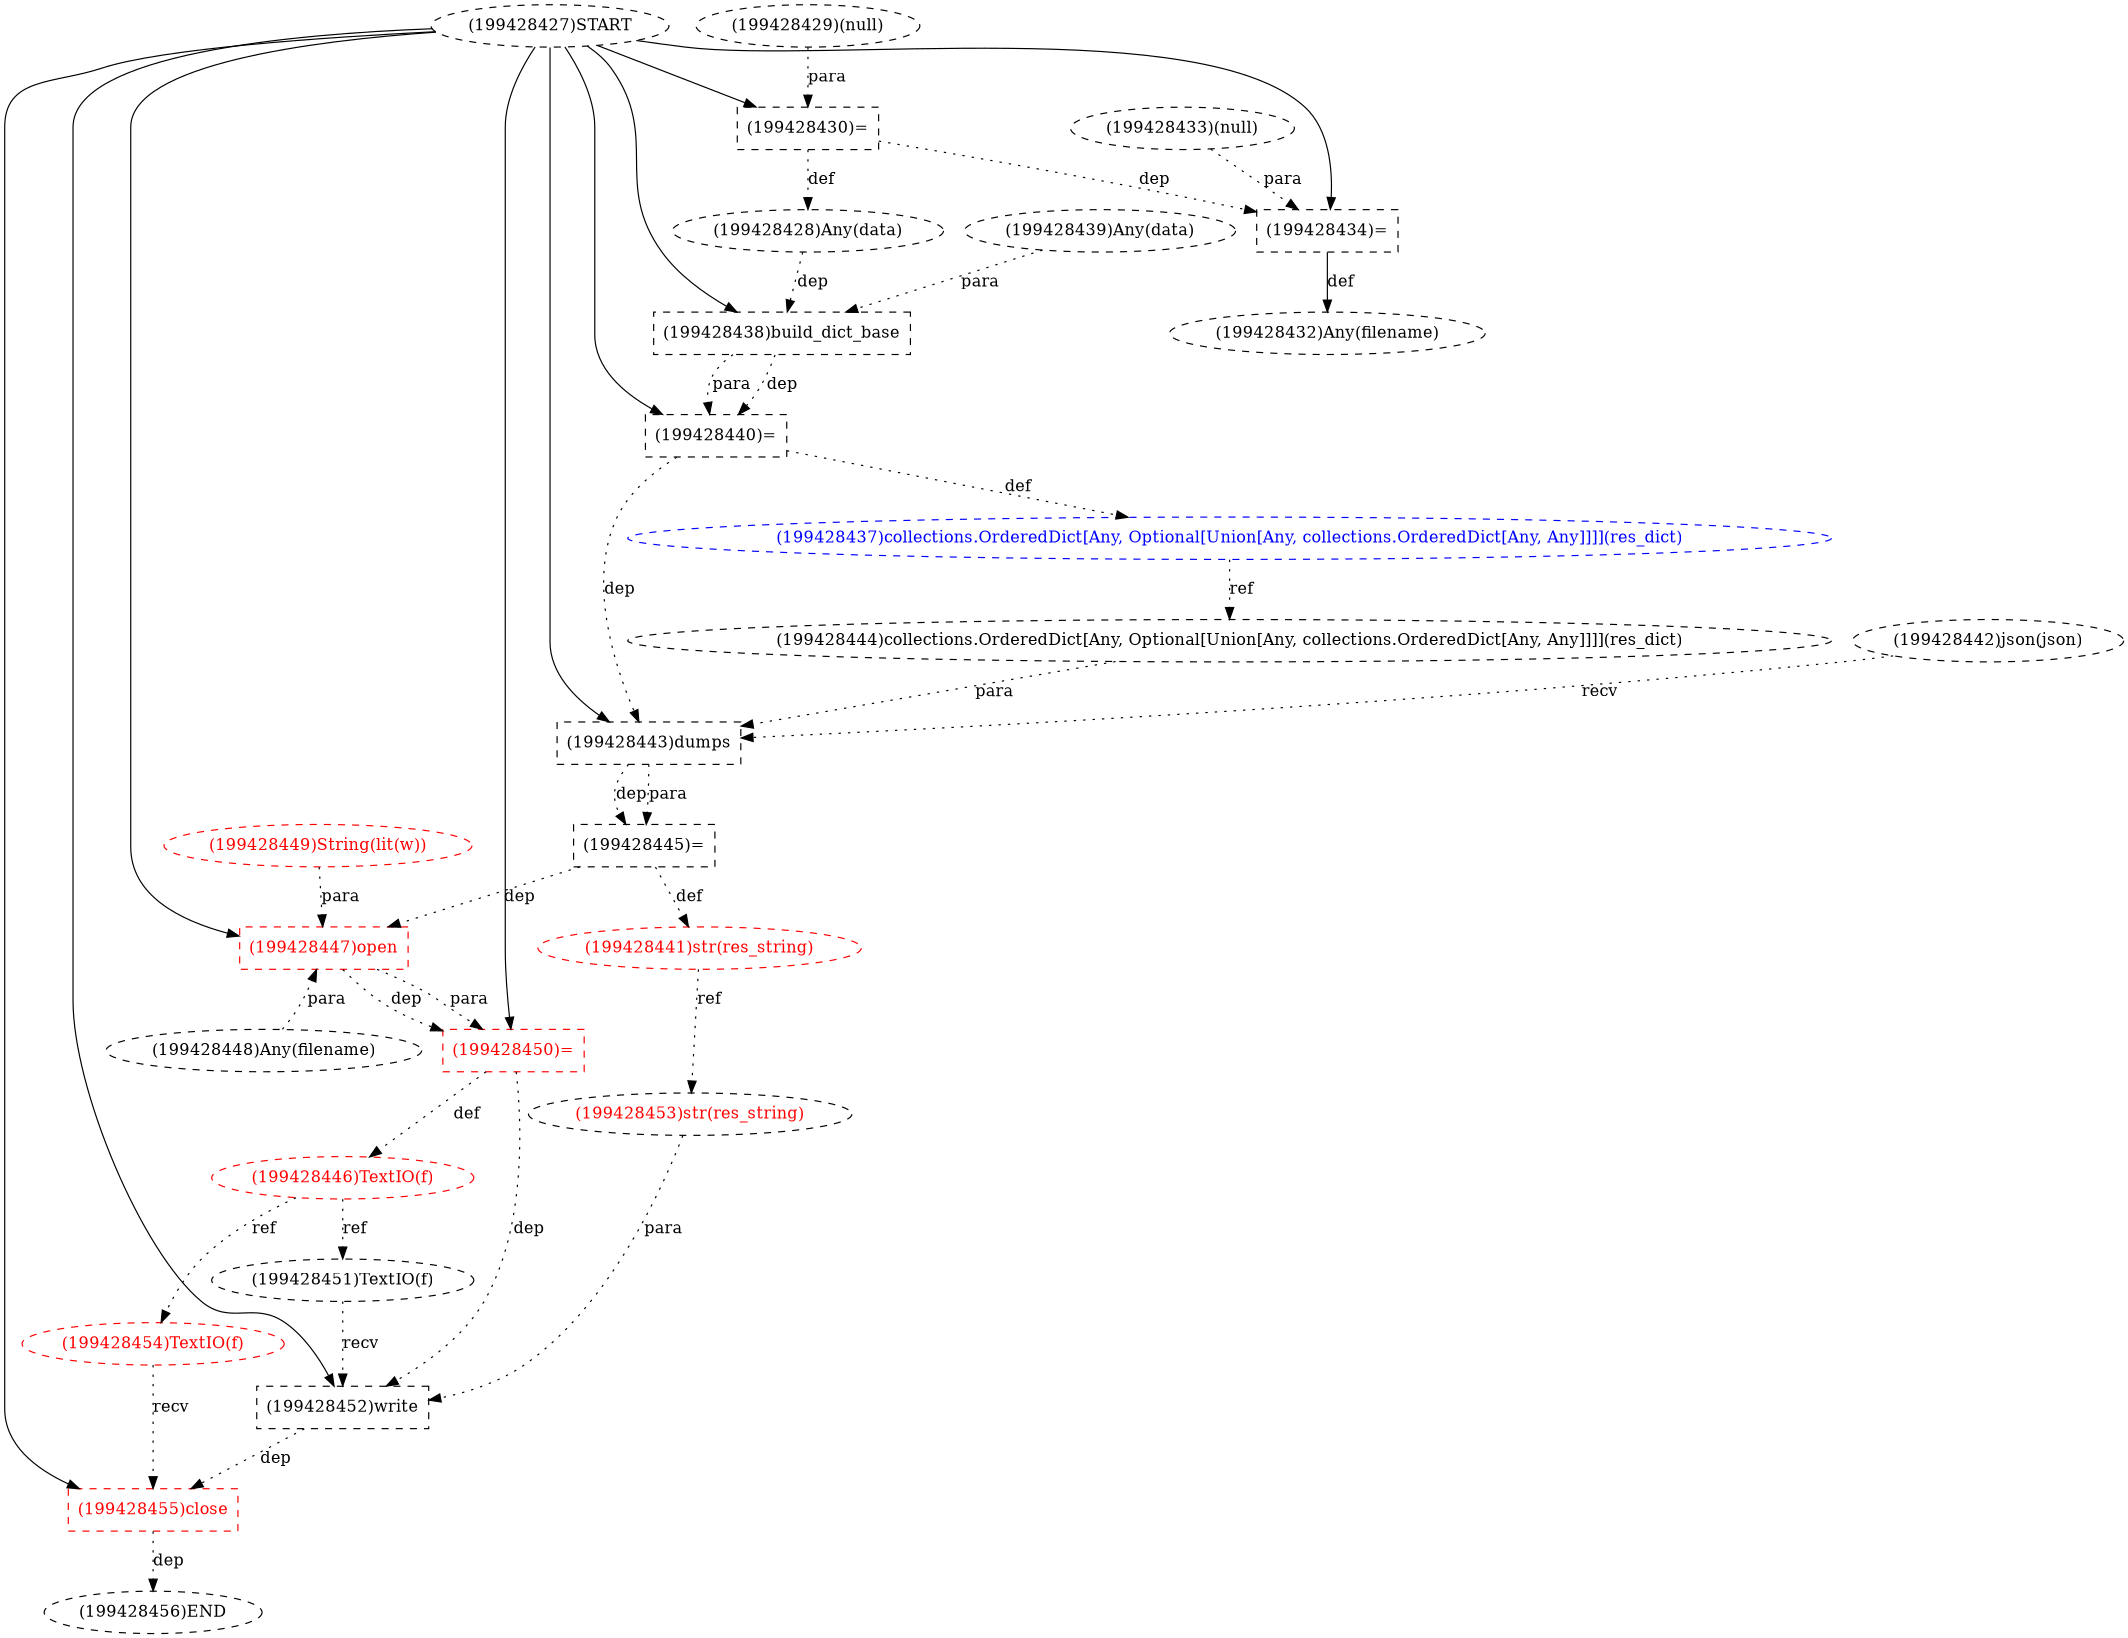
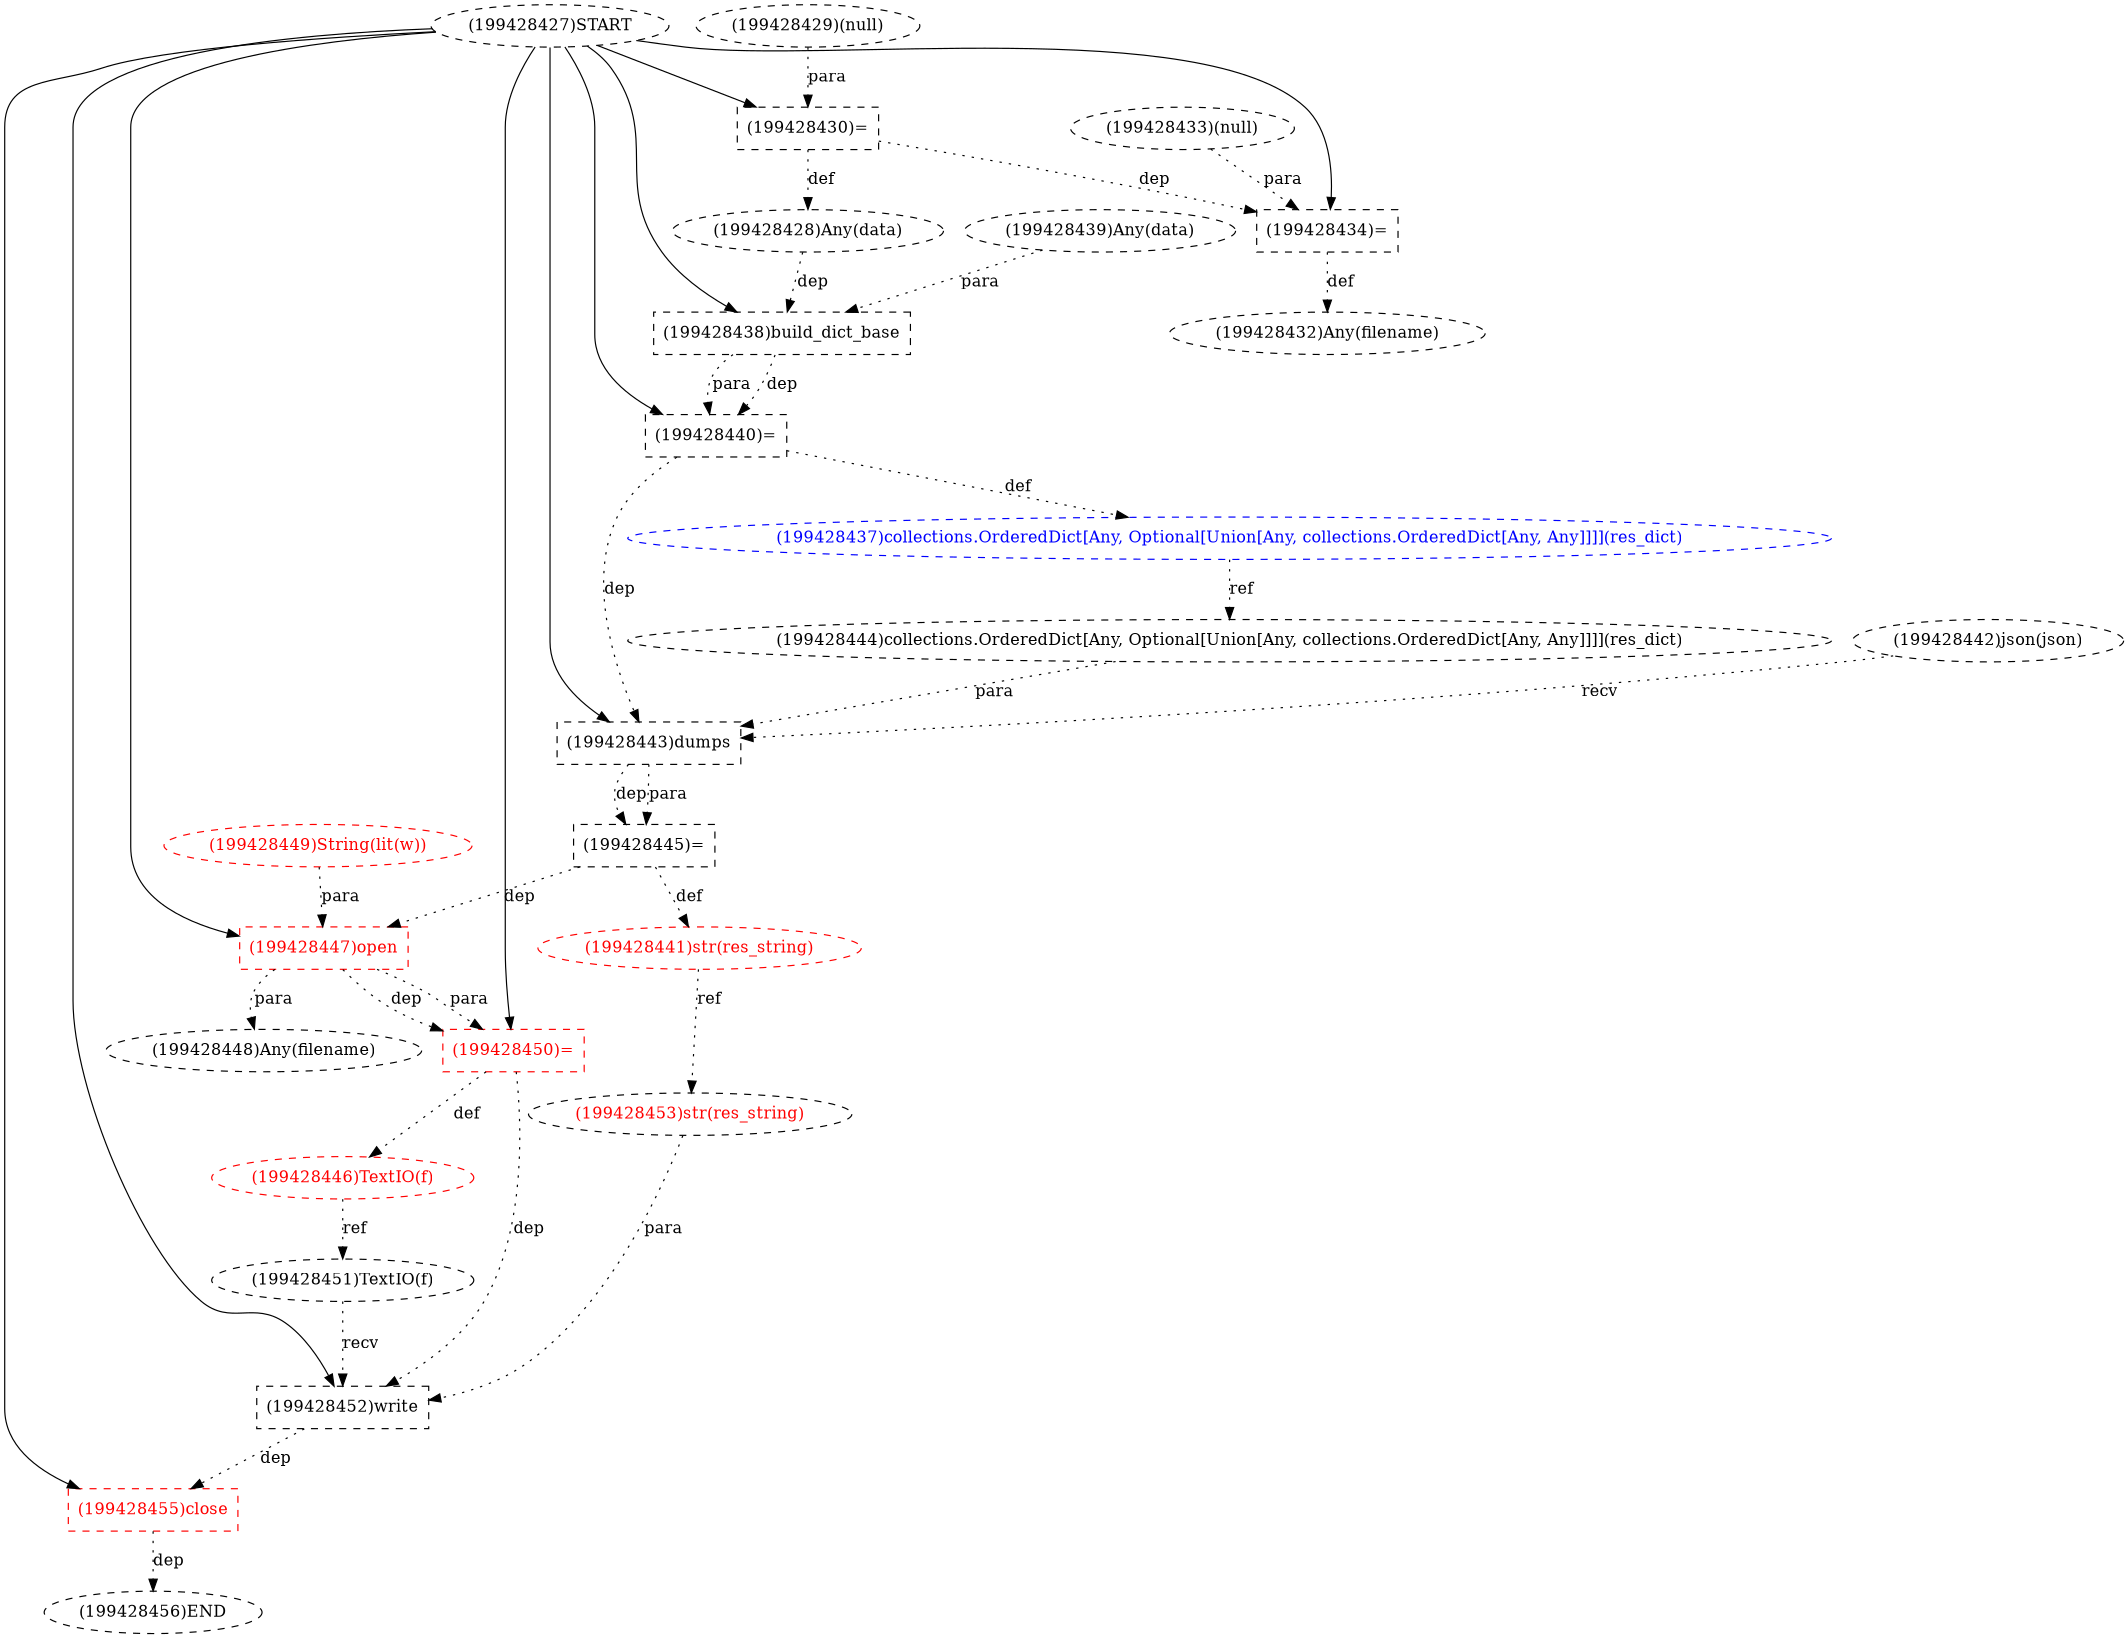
edge "(199428434)=" -> "(199428432)Any(filename)": style solid -> dotted
edge "(199428448)Any(filename)" -> "(199428447)open": reversed
node "(199428454)TextIO(f)": removed
